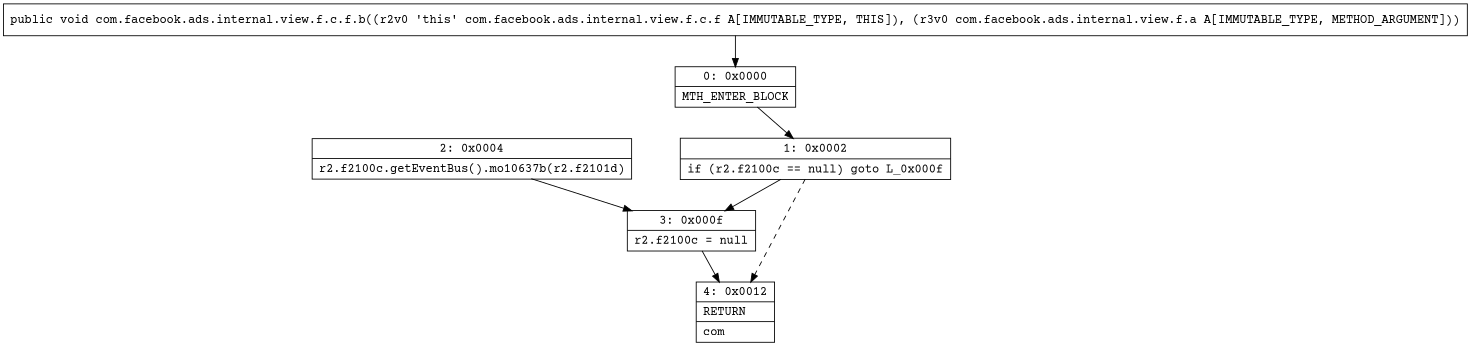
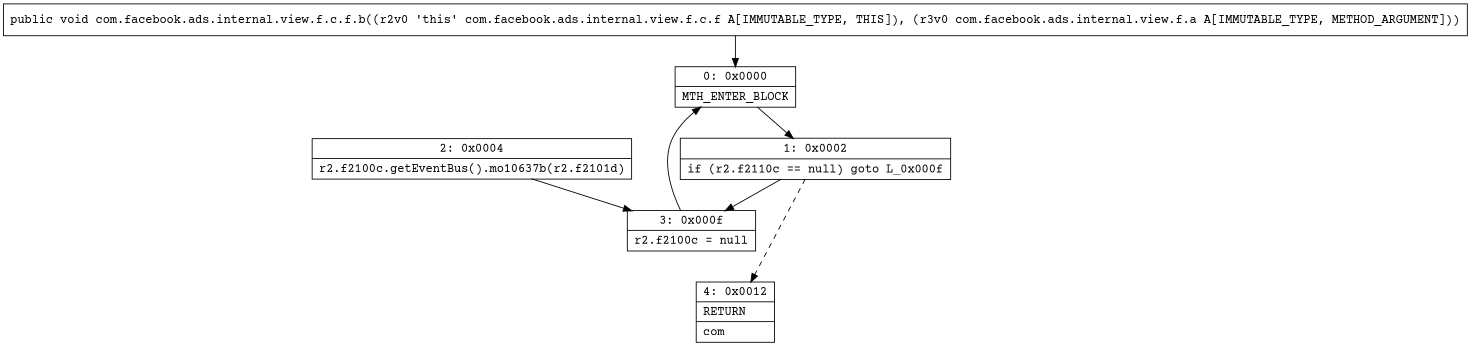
node "1: 0x0002": text "if (r2.f2100c == null) goto L_0x000f" -> "if (r2.f2110c == null) goto L_0x000f"
edge "3: 0x000f" -> "4: 0x0012": now "3: 0x000f" -> "0: 0x0000"
